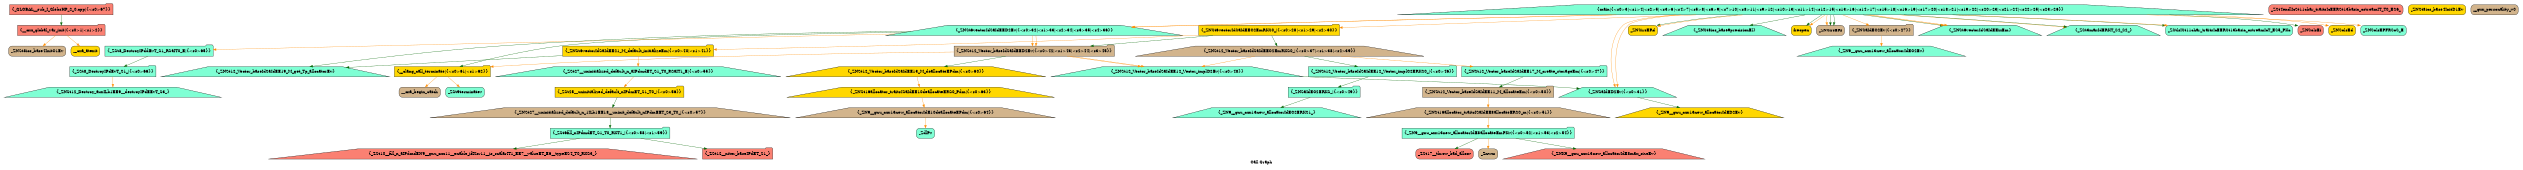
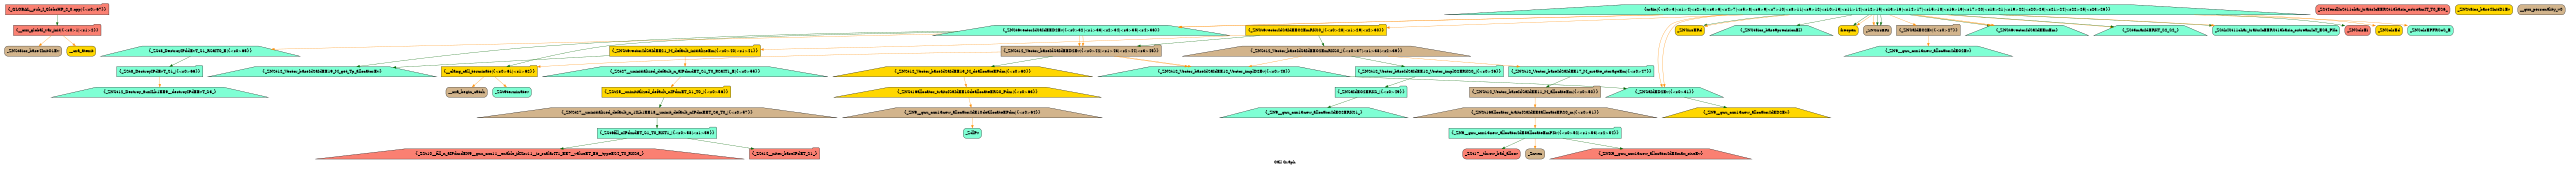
node "{_ZSt8_DestroyIPddEvT_S1_RSaIT0_E|{<s0>65}}": shape folder -> trapezium
